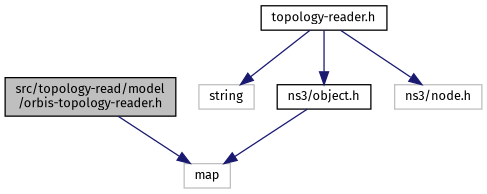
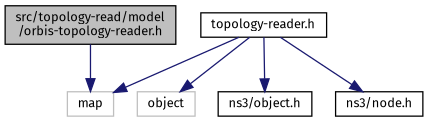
node "string": label "string" -> "object"
node "ns3/node.h": color grey75 -> black
edge "ns3/object.h" -> "map": now "topology-reader.h" -> "map"
